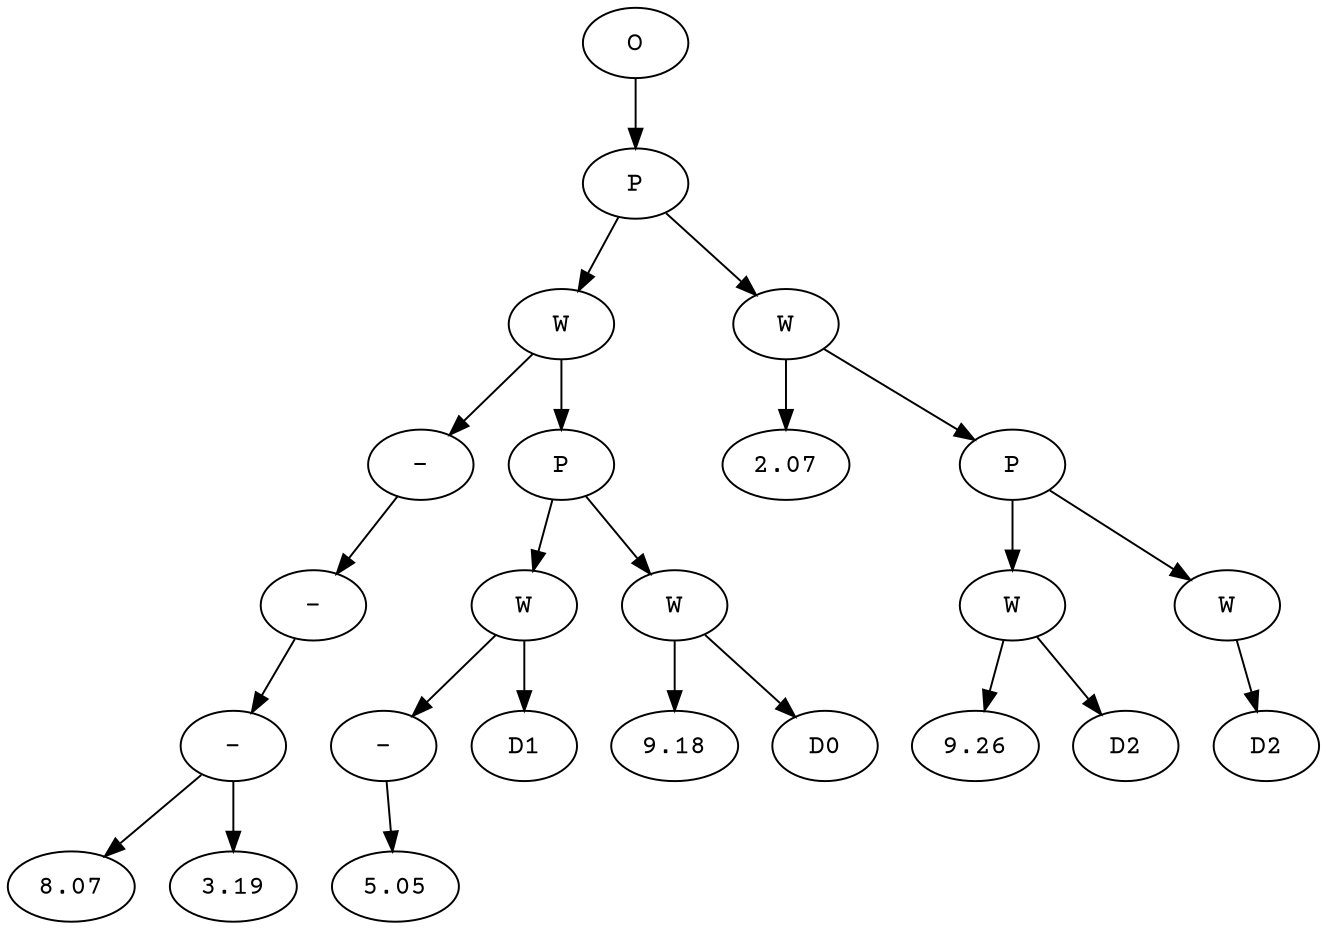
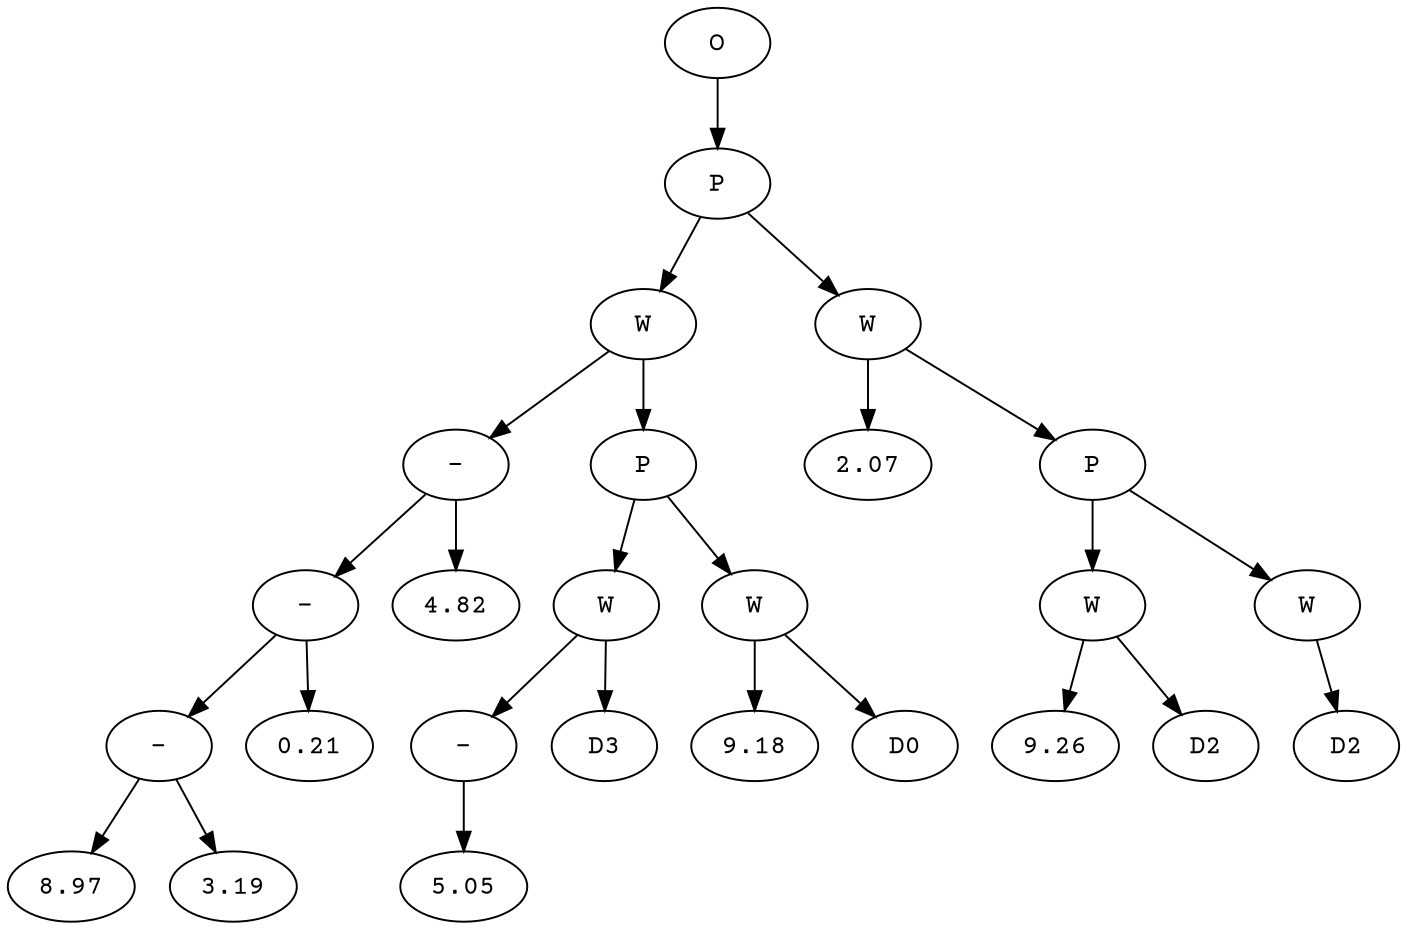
node "4.82": added
node "0.21": added
node "D1": label "D1" -> "D3"
node "8.07": label "8.07" -> "8.97"
